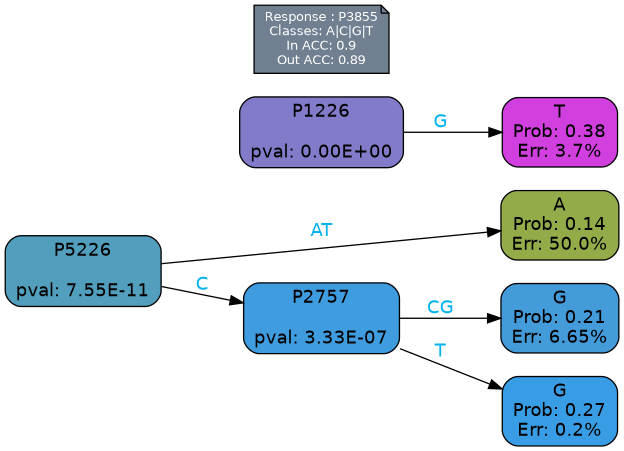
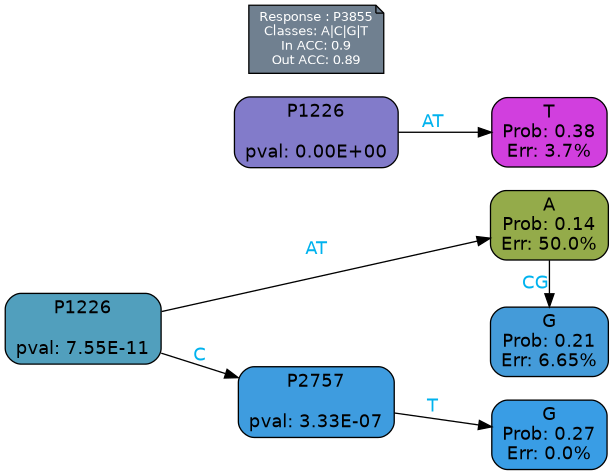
edge "P1226 pval: 0.00E+00" -> "T Prob: 0.38 Err: 3.7%": label "G" -> "AT"
node "P5226 pval: 7.55E-11": label "P5226 pval: 7.55E-11" -> "P1226 pval: 7.55E-11"
edge "P2757 pval: 3.33E-07" -> "G Prob: 0.21 Err: 6.65%": now "A Prob: 0.14 Err: 50.0%" -> "G Prob: 0.21 Err: 6.65%"
node "G Prob: 0.27 Err: 0.2%": label "G Prob: 0.27 Err: 0.2%" -> "G Prob: 0.27 Err: 0.0%"
